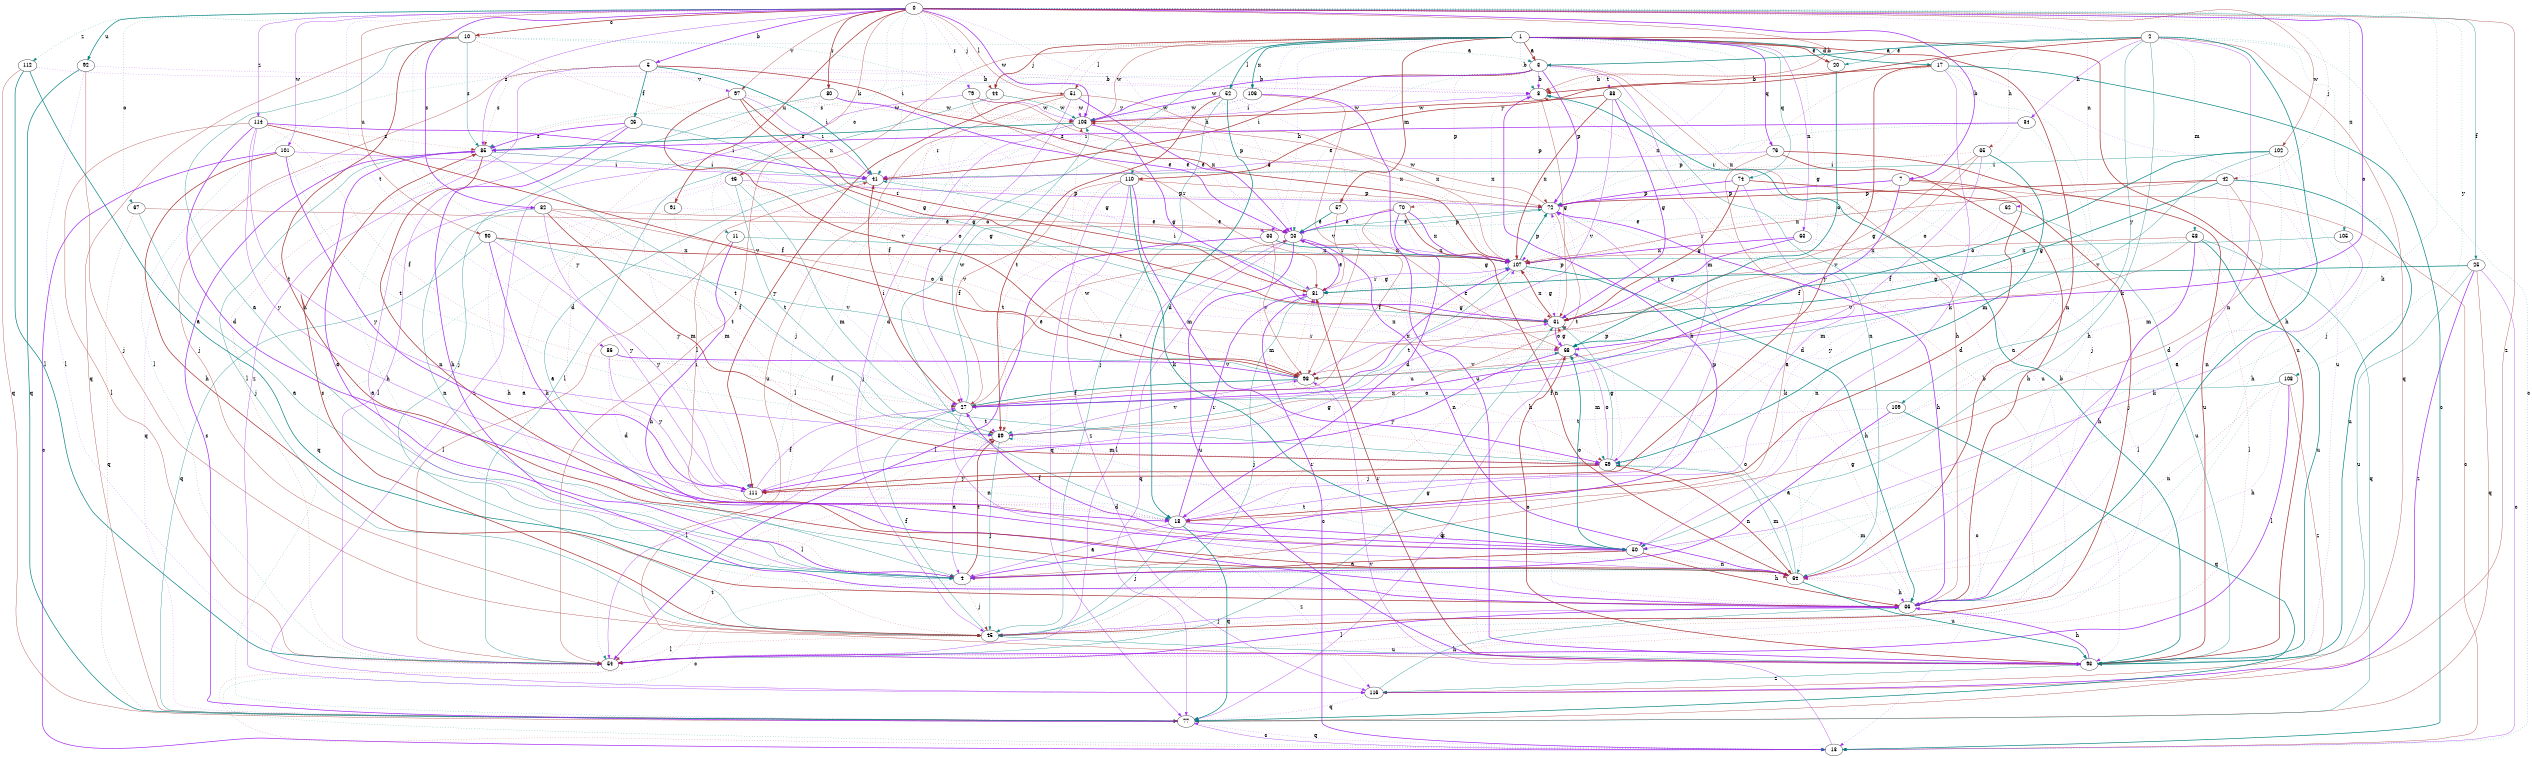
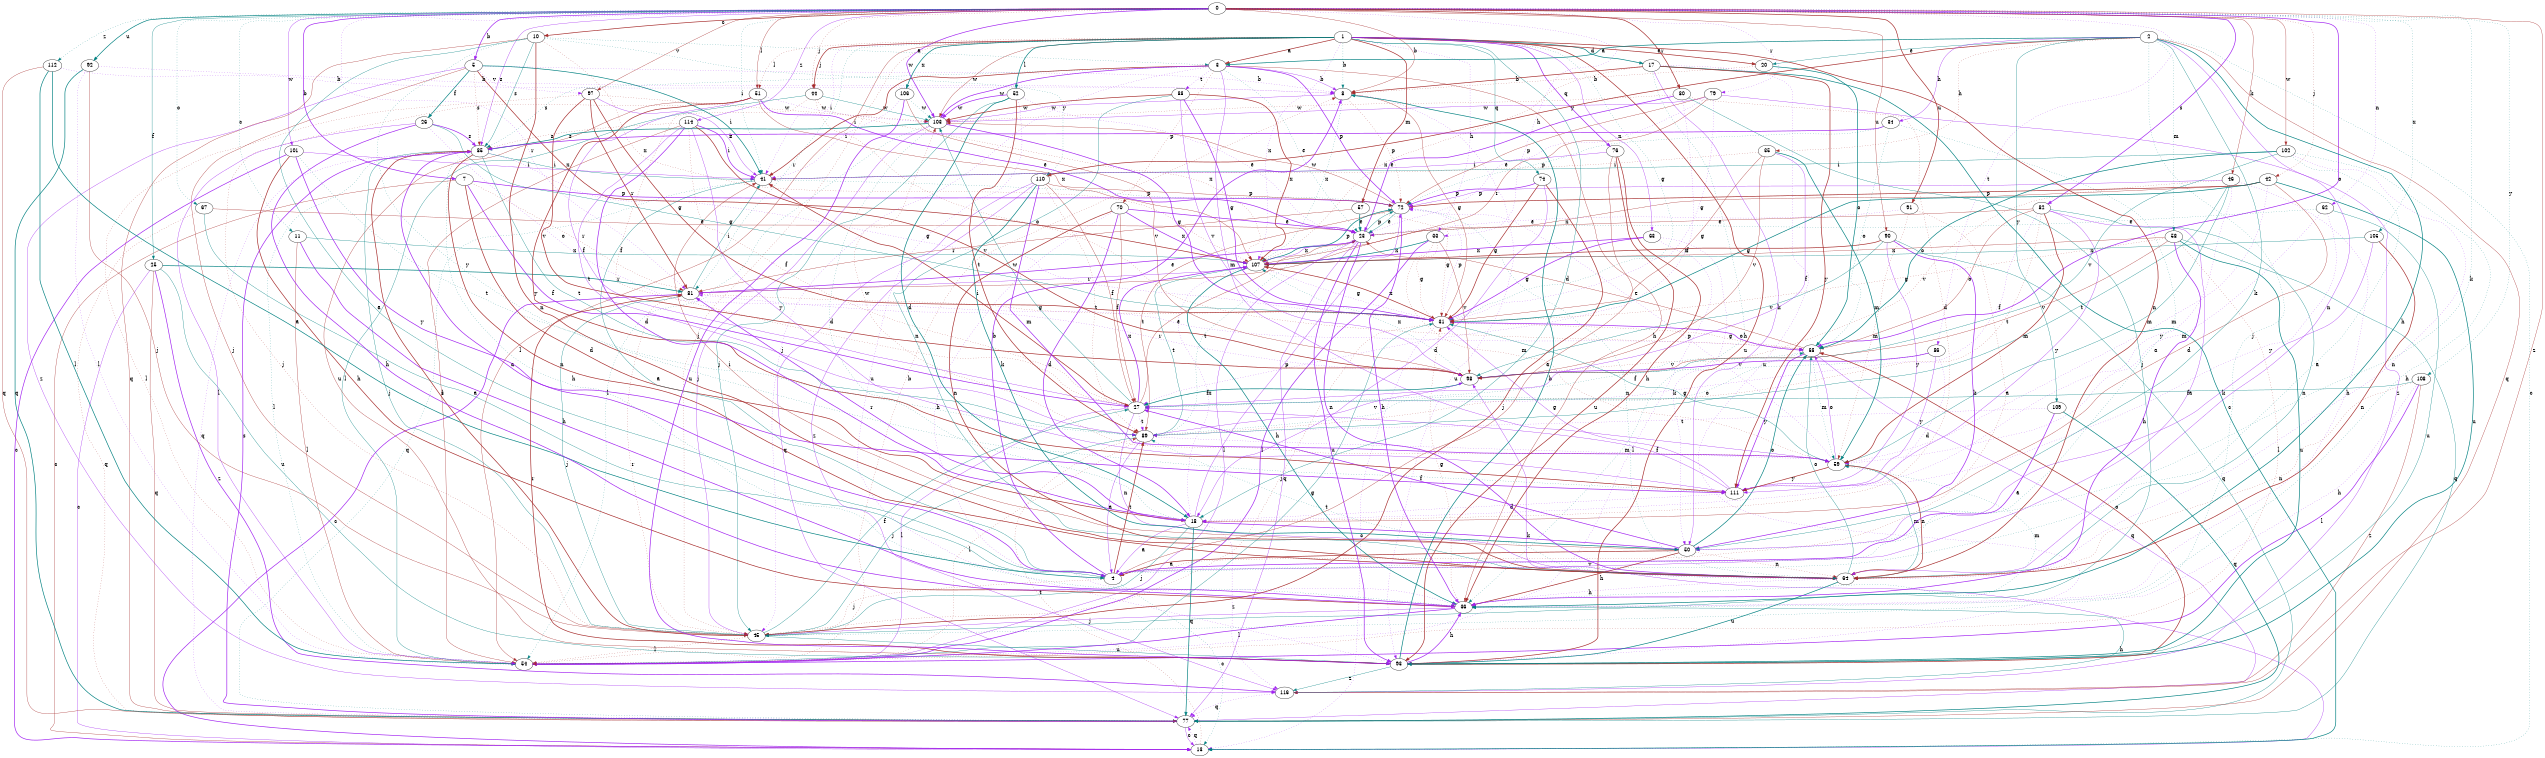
edge "51" -> "45": added, label "j"
edge "5" -> "54": now "85" -> "54"
edge "105" -> "64": added, label "n"
